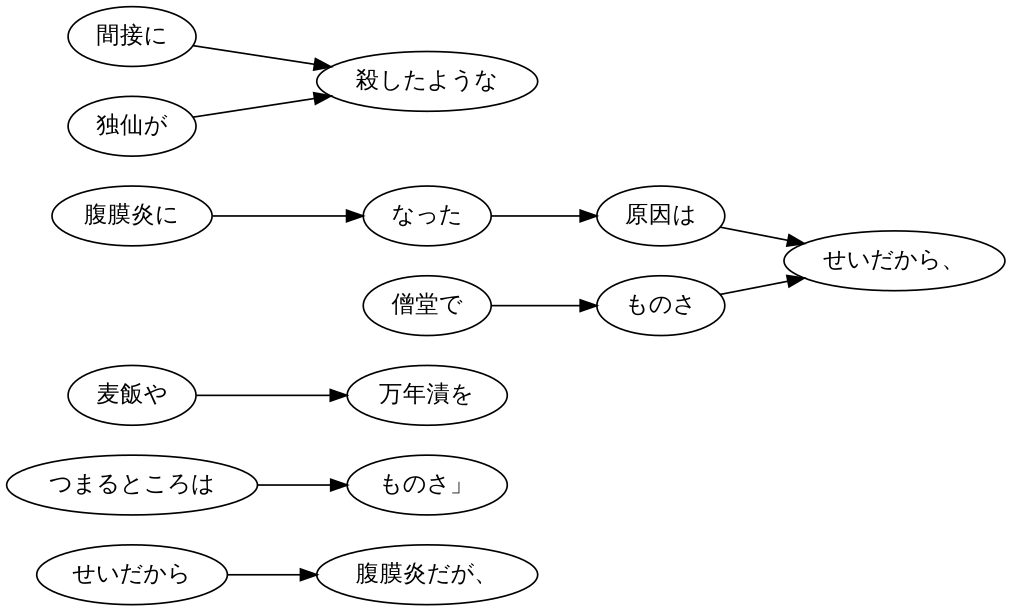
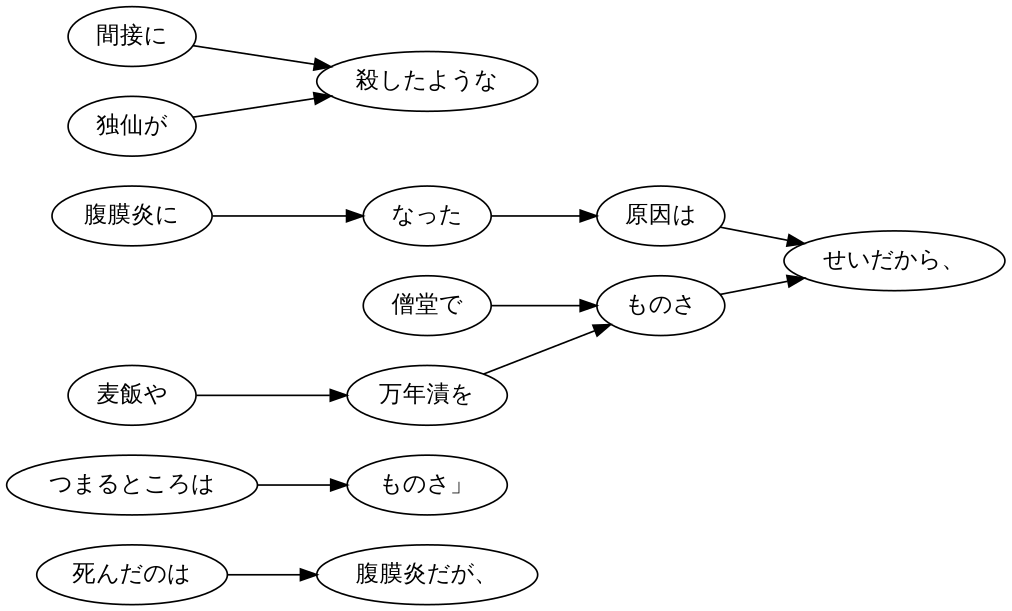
edge "万年漬を" -> "ものさ": added
node "せいだから": label "せいだから" -> "死んだのは"
